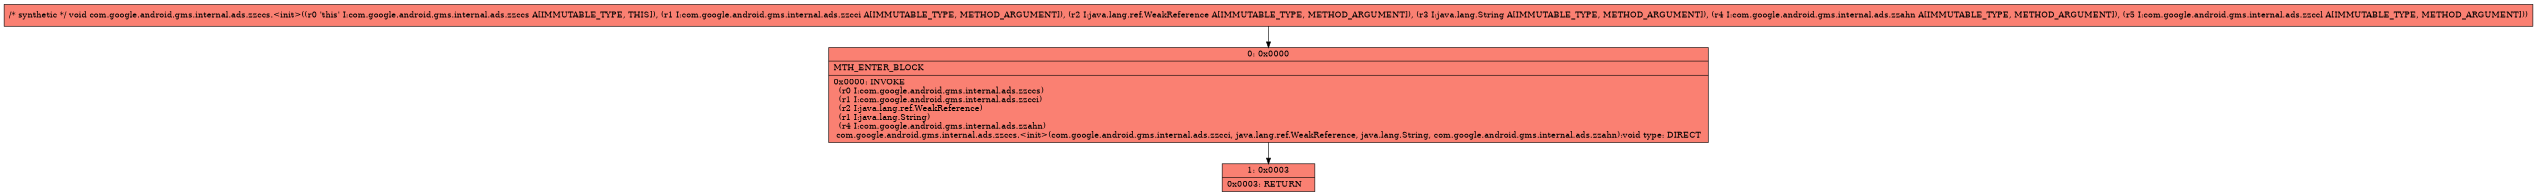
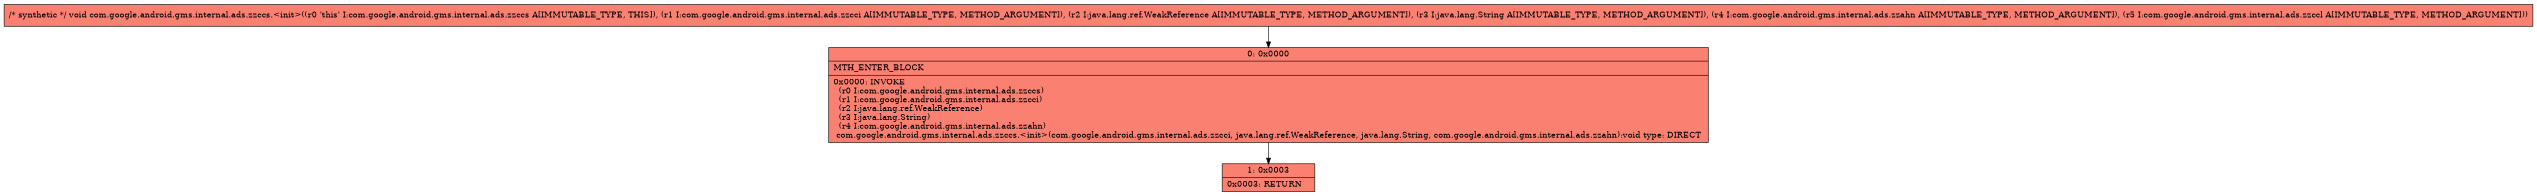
node "0: 0x0000": text "(r1 I:java.lang.String)" -> "(r3 I:java.lang.String)"
